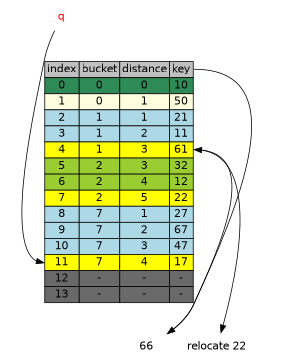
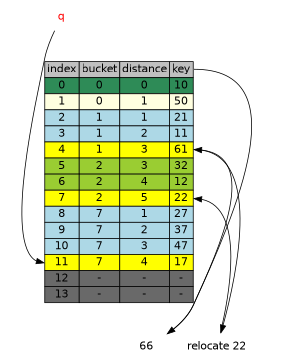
node "index": text "67" -> "37"
edge "relocate 22" -> "index": added
